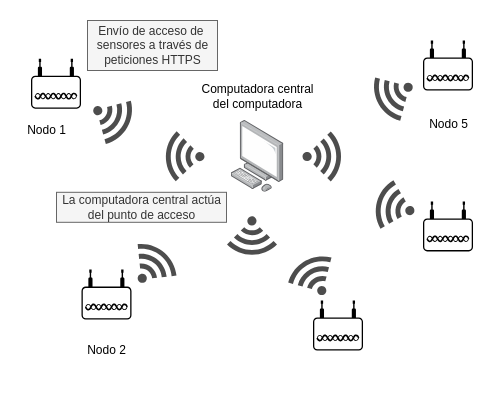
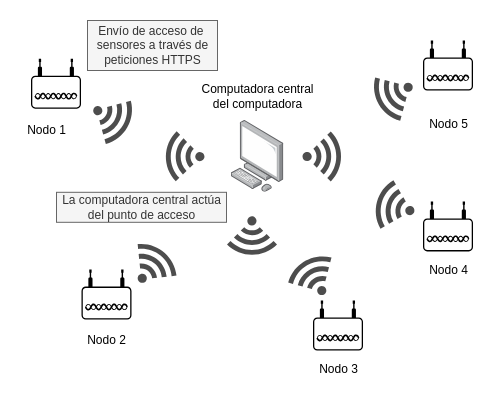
node "Nodo 4": added
node "Nodo 2": moved (107, 351) -> (107, 341)
node "Nodo 3": added
